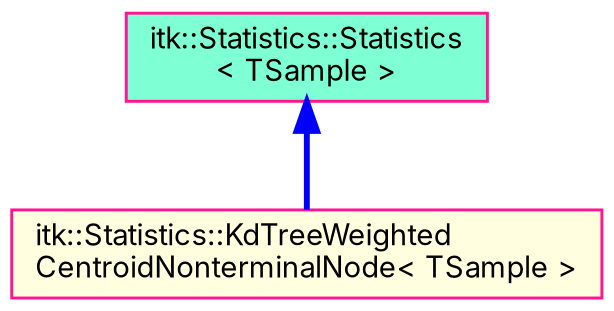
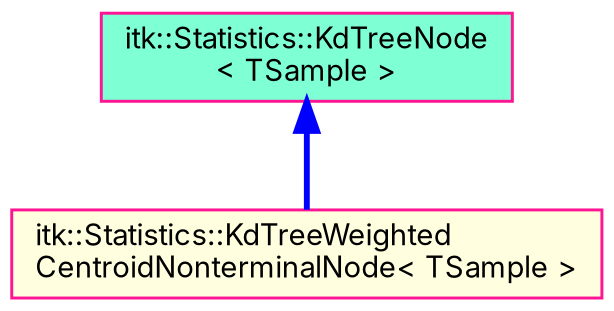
node "itk::Statistics::Statistics < TSample >": label "itk::Statistics::Statistics < TSample >" -> "itk::Statistics::KdTreeNode < TSample >"
